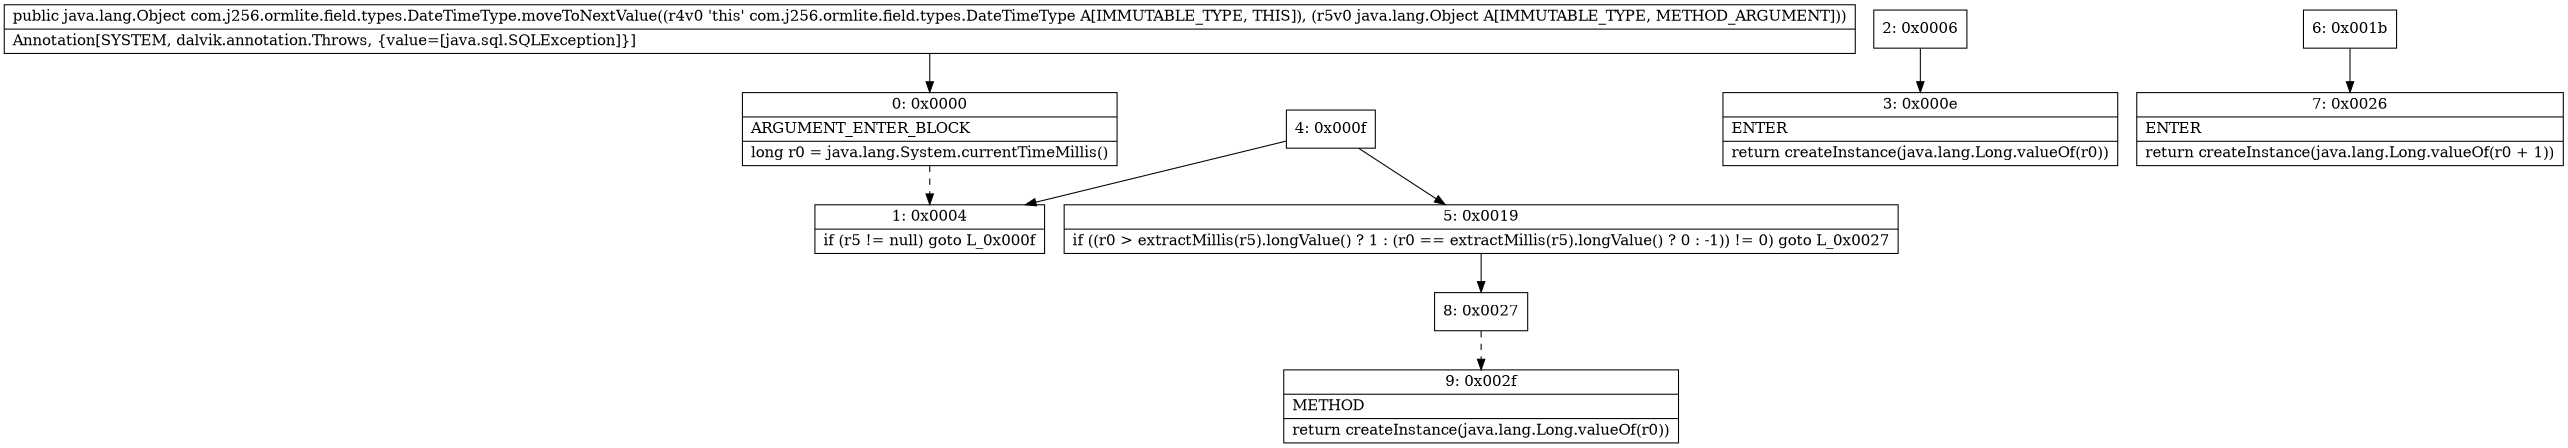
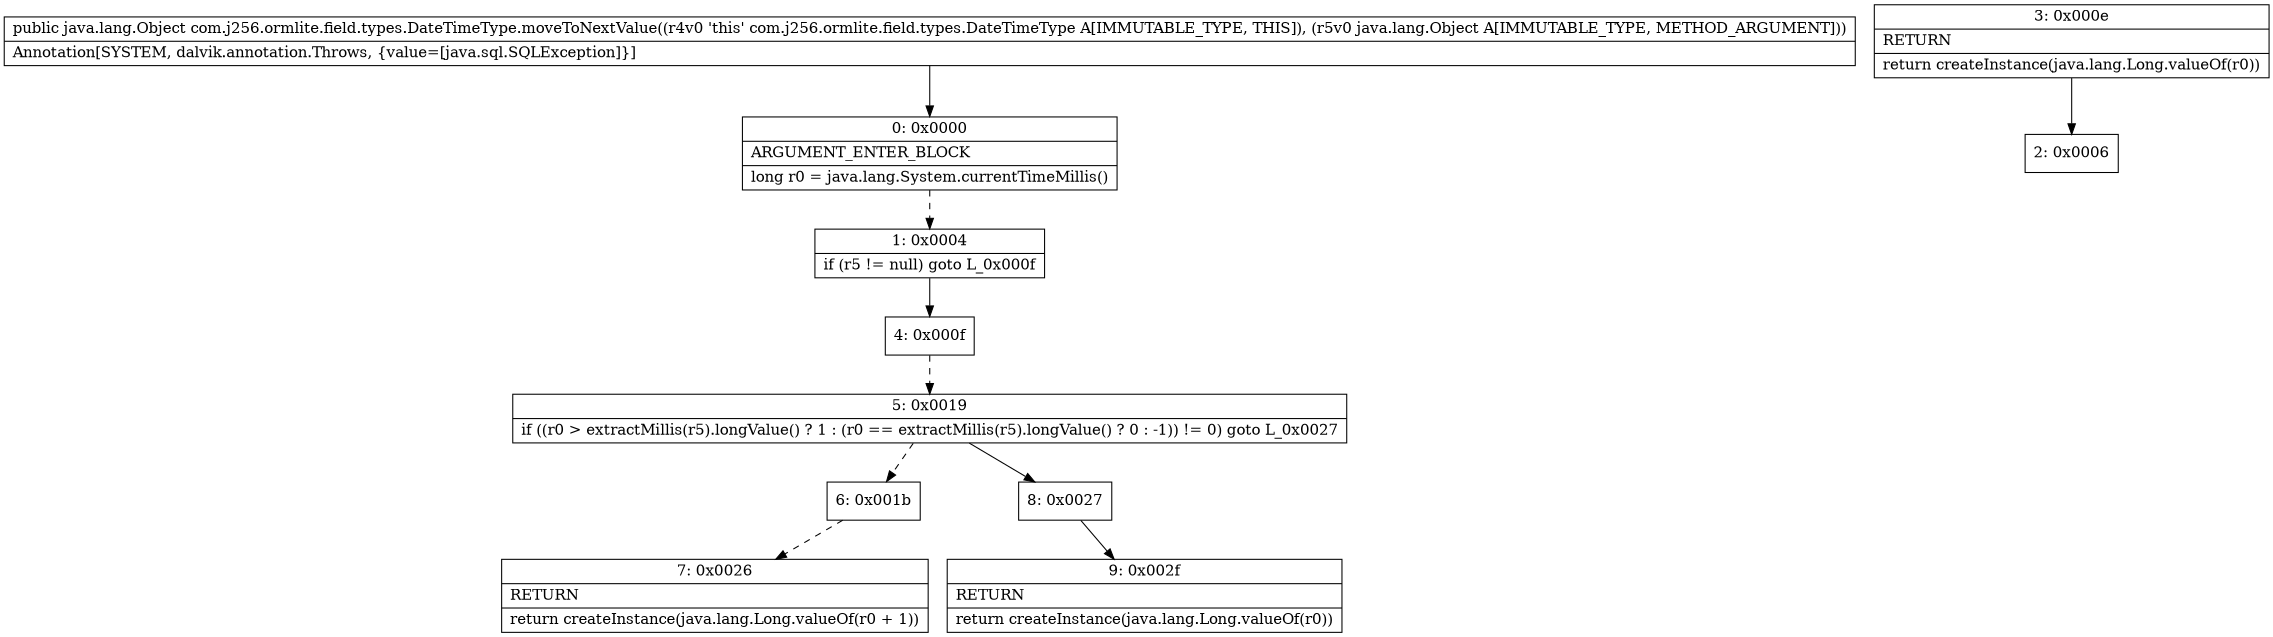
edge "2: 0x0006" -> "3: 0x000e": reversed
edge "6: 0x001b" -> "7: 0x0026": style solid -> dashed
node "3: 0x000e": text "ENTER" -> "RETURN"
node "7: 0x0026": text "ENTER" -> "RETURN"
edge "4: 0x000f" -> "1: 0x0004": reversed
edge "4: 0x000f" -> "5: 0x0019": style solid -> dashed
edge "8: 0x0027" -> "9: 0x002f": style dashed -> solid
node "9: 0x002f": text "METHOD" -> "RETURN"
edge "5: 0x0019" -> "6: 0x001b": added
